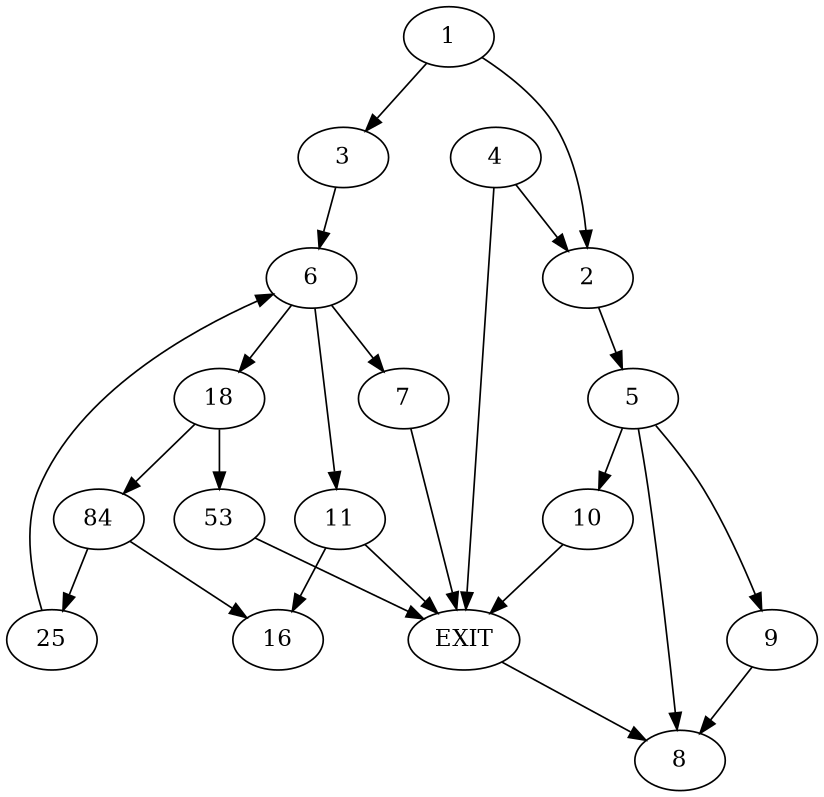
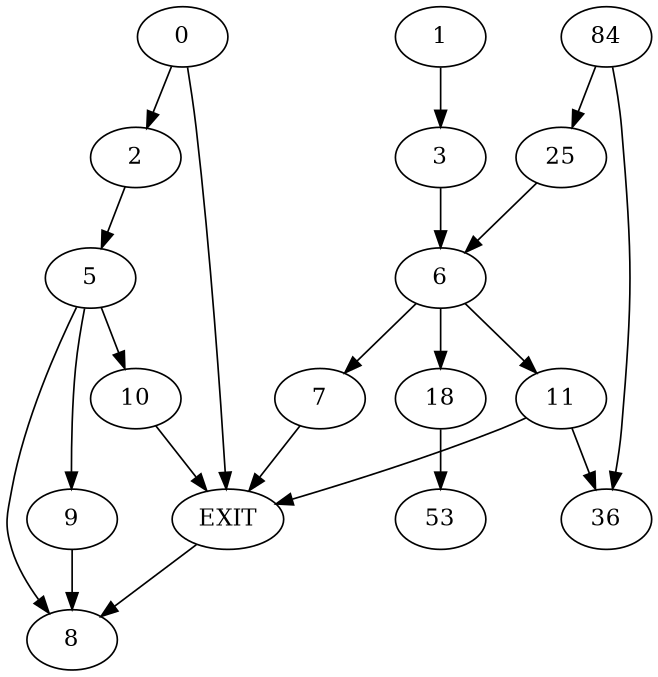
edge "1" -> "2": removed
node "4": label "4" -> "0"
edge "18" -> "84": removed
edge "53" -> "EXIT": removed
node "16": label "16" -> "36"
